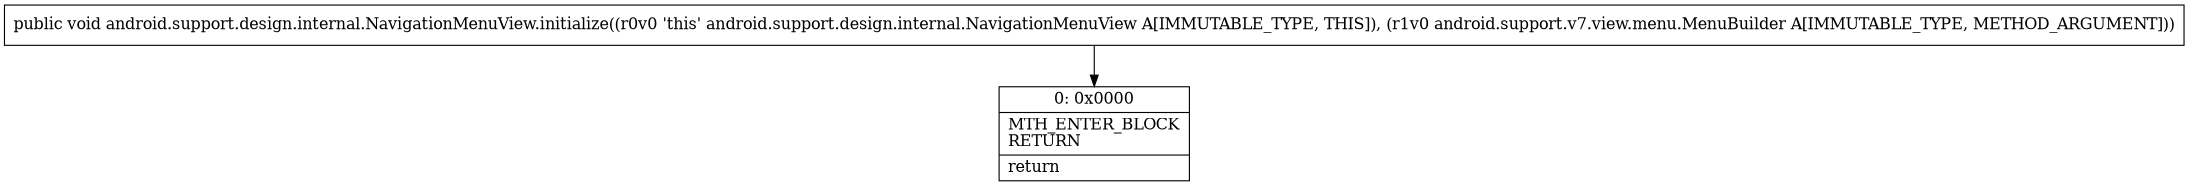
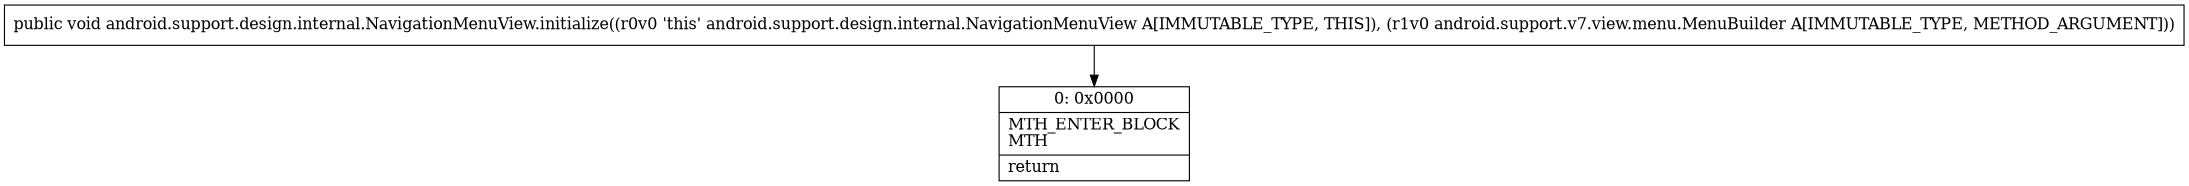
node "0: 0x0000": text "RETURN" -> "MTH"
